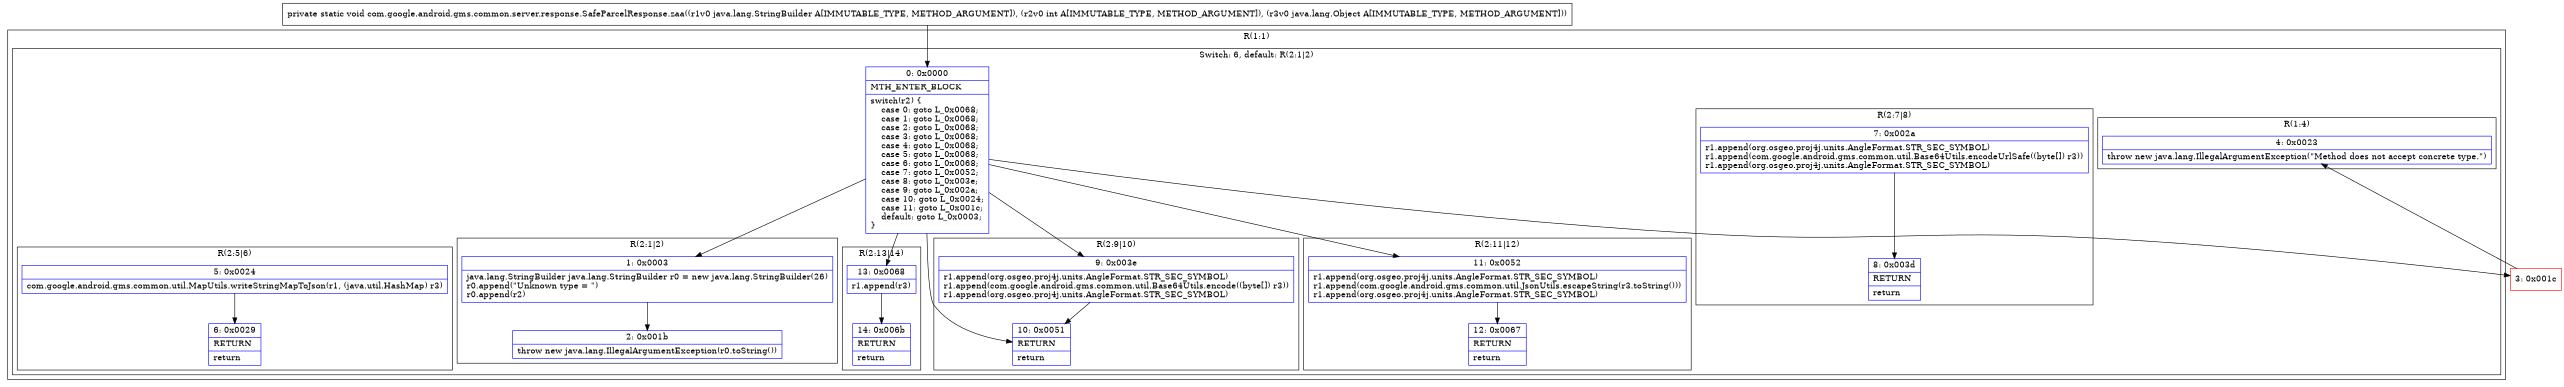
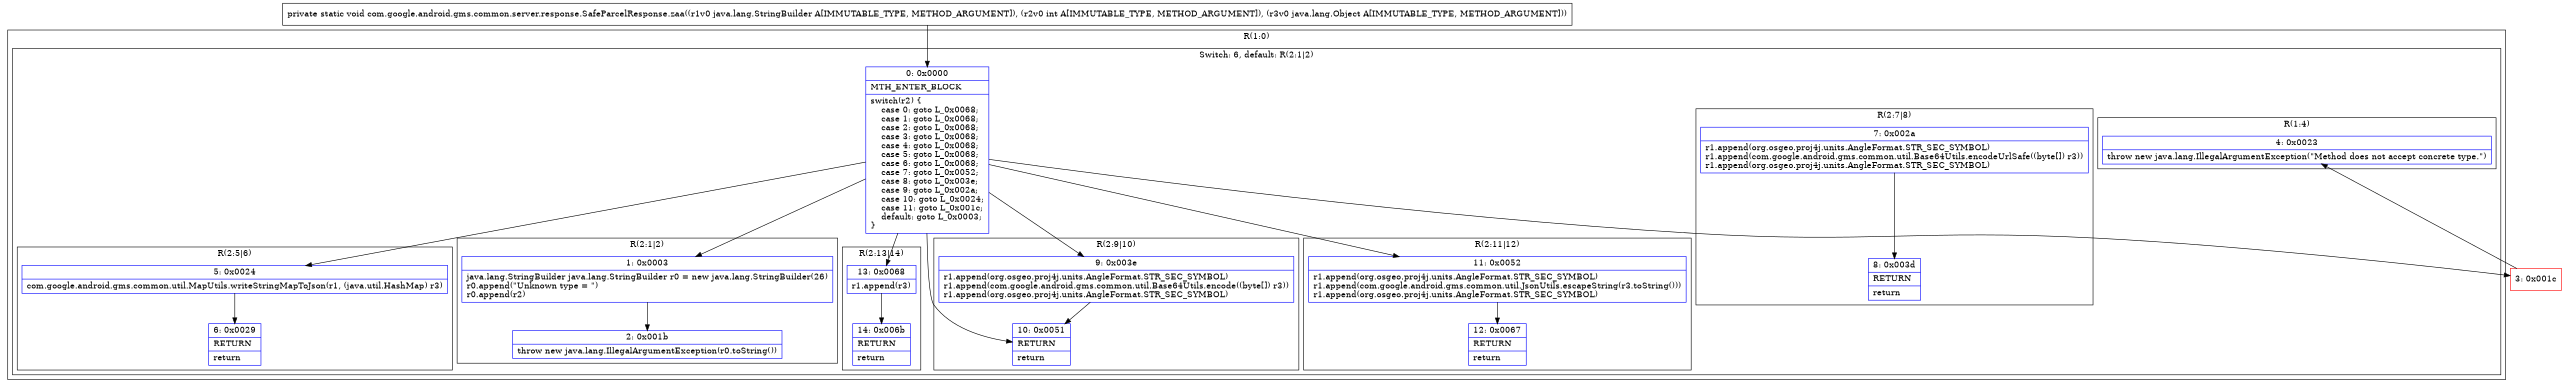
cluster "R(1:1)": label "R(1:1)" -> "R(1:0)"
edge "0: 0x0000" -> "5: 0x0024": added
